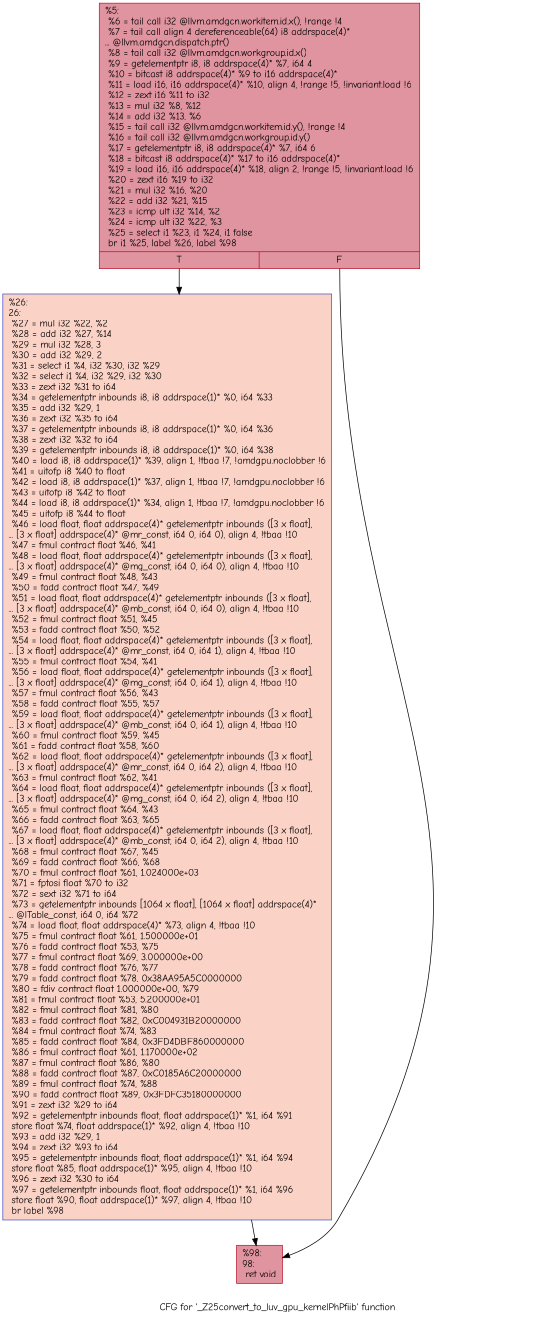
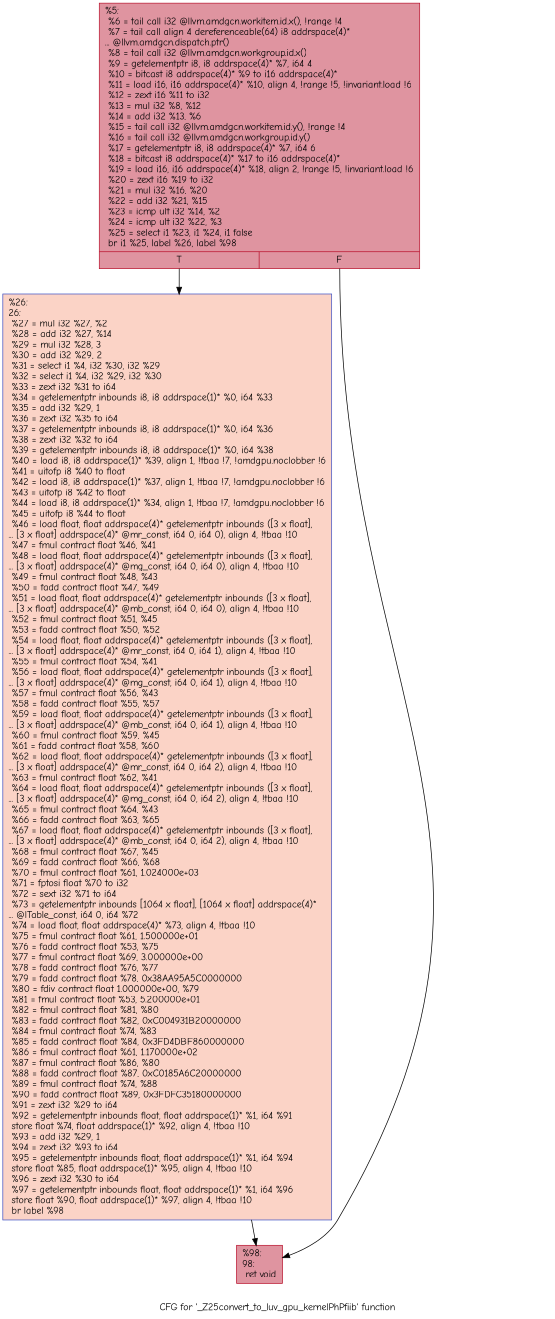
node "%26:": text "%27 = mul i32 %22, %2" -> "%27 = mul i32 %27, %2"
